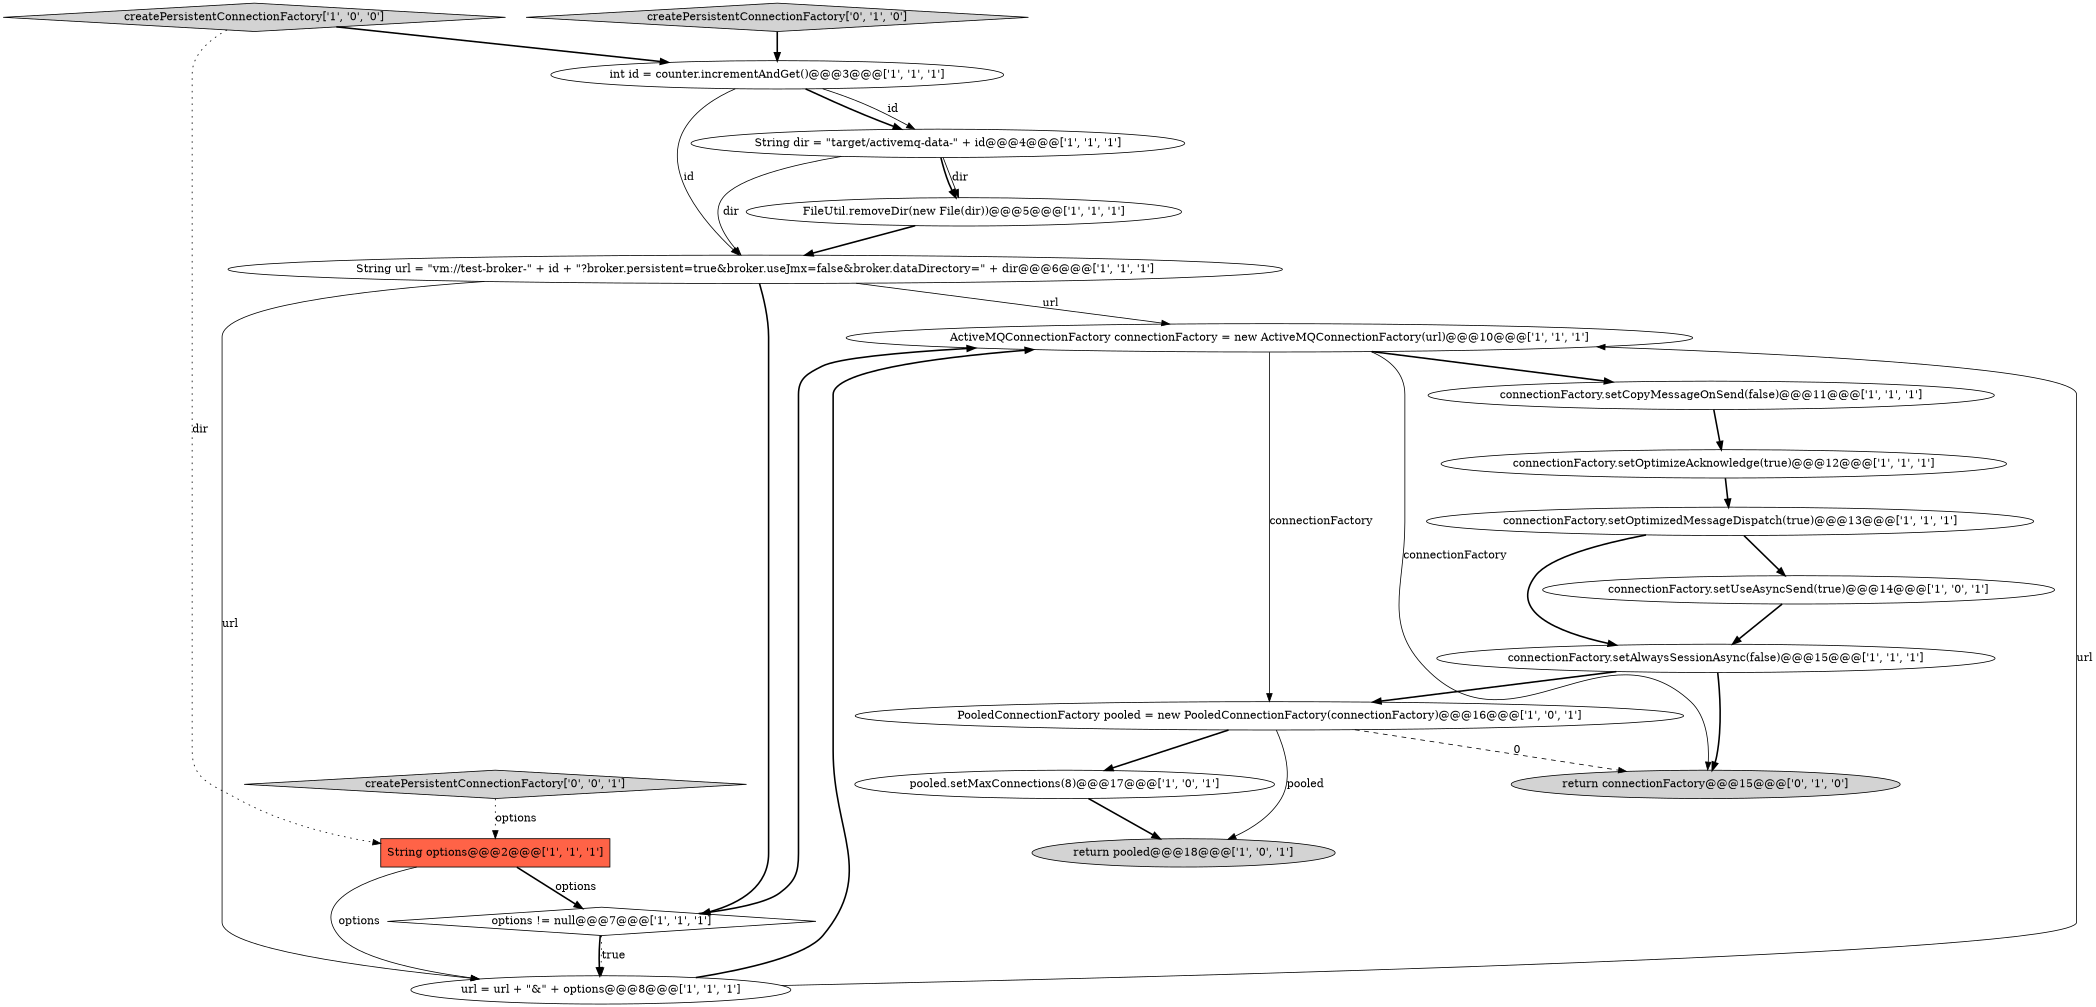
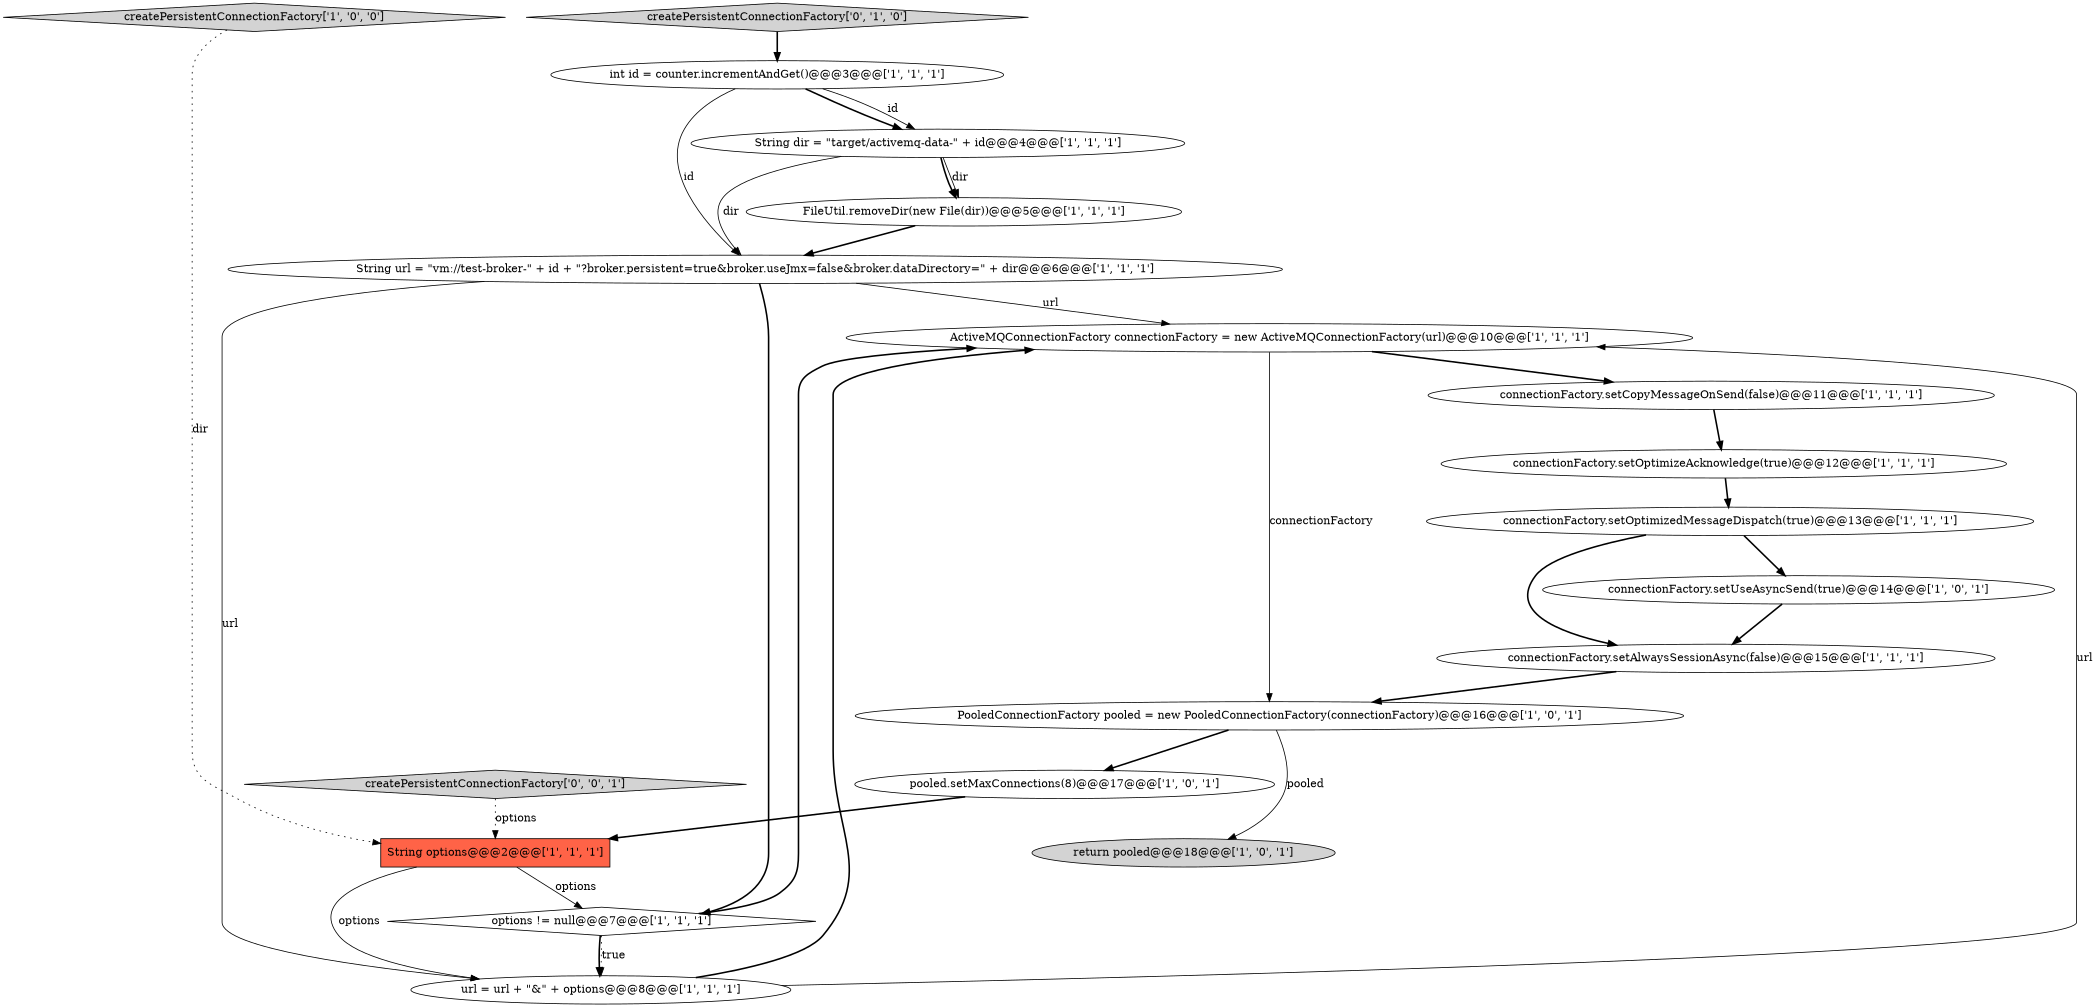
edge "createPersistentConnectionFactory['1', '0', '0']" -> "int id = counter.incrementAndGet()@@@3@@@['1', '1', '1']": removed
node "return connectionFactory@@@15@@@['0', '1', '0']": removed
edge "pooled.setMaxConnections(8)@@@17@@@['1', '0', '1']" -> "return pooled@@@18@@@['1', '0', '1']": now "pooled.setMaxConnections(8)@@@17@@@['1', '0', '1']" -> "String options@@@2@@@['1', '1', '1']"
edge "String options@@@2@@@['1', '1', '1']" -> "options != null@@@7@@@['1', '1', '1']": style bold -> solid
